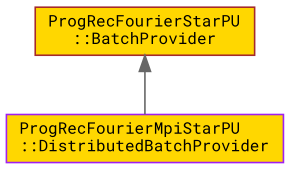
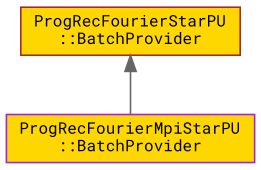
node "ProgRecFourierMpiStarPU ::DistributedBatchProvider": label "ProgRecFourierMpiStarPU ::DistributedBatchProvider" -> "ProgRecFourierMpiStarPU ::BatchProvider"
